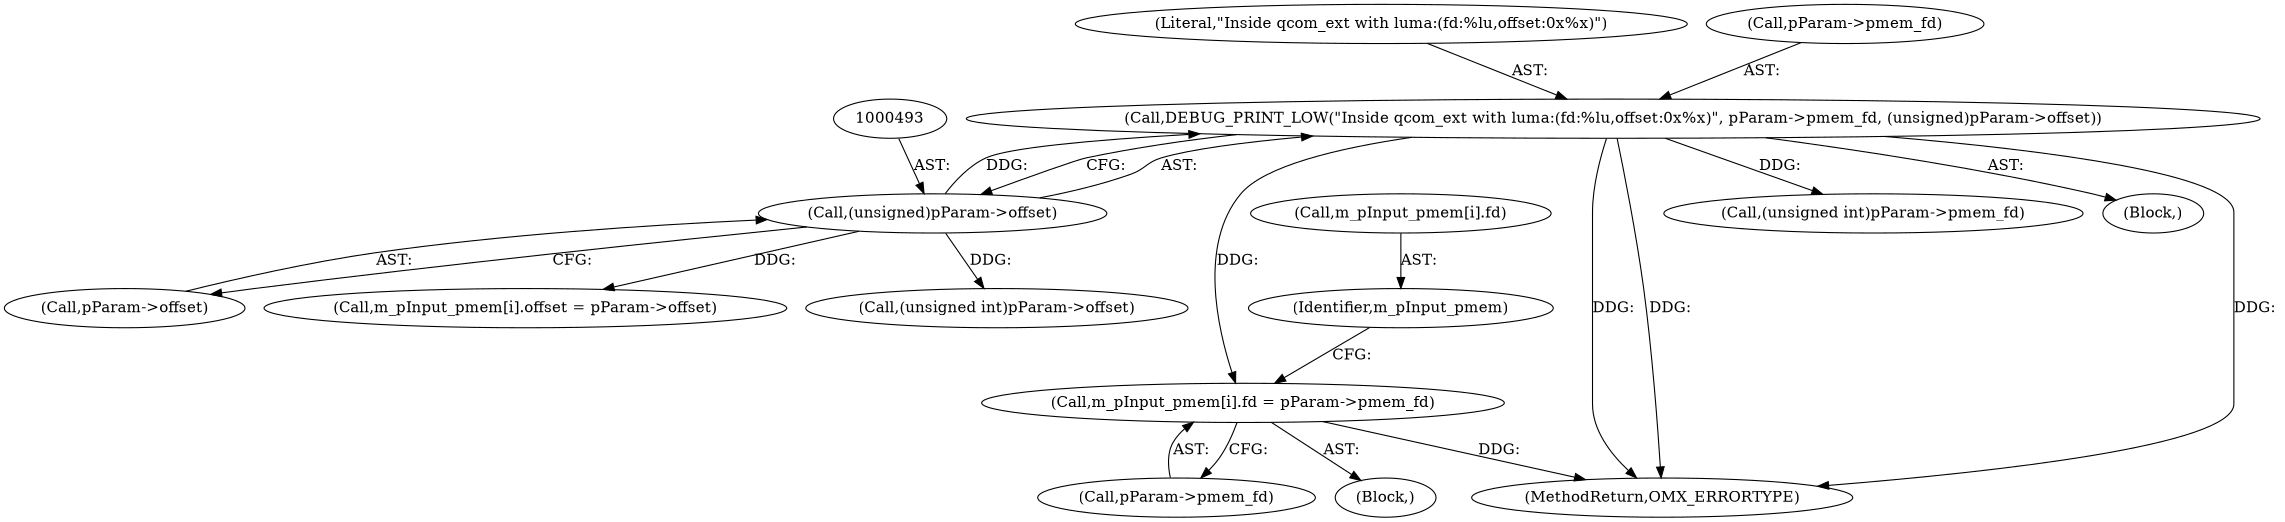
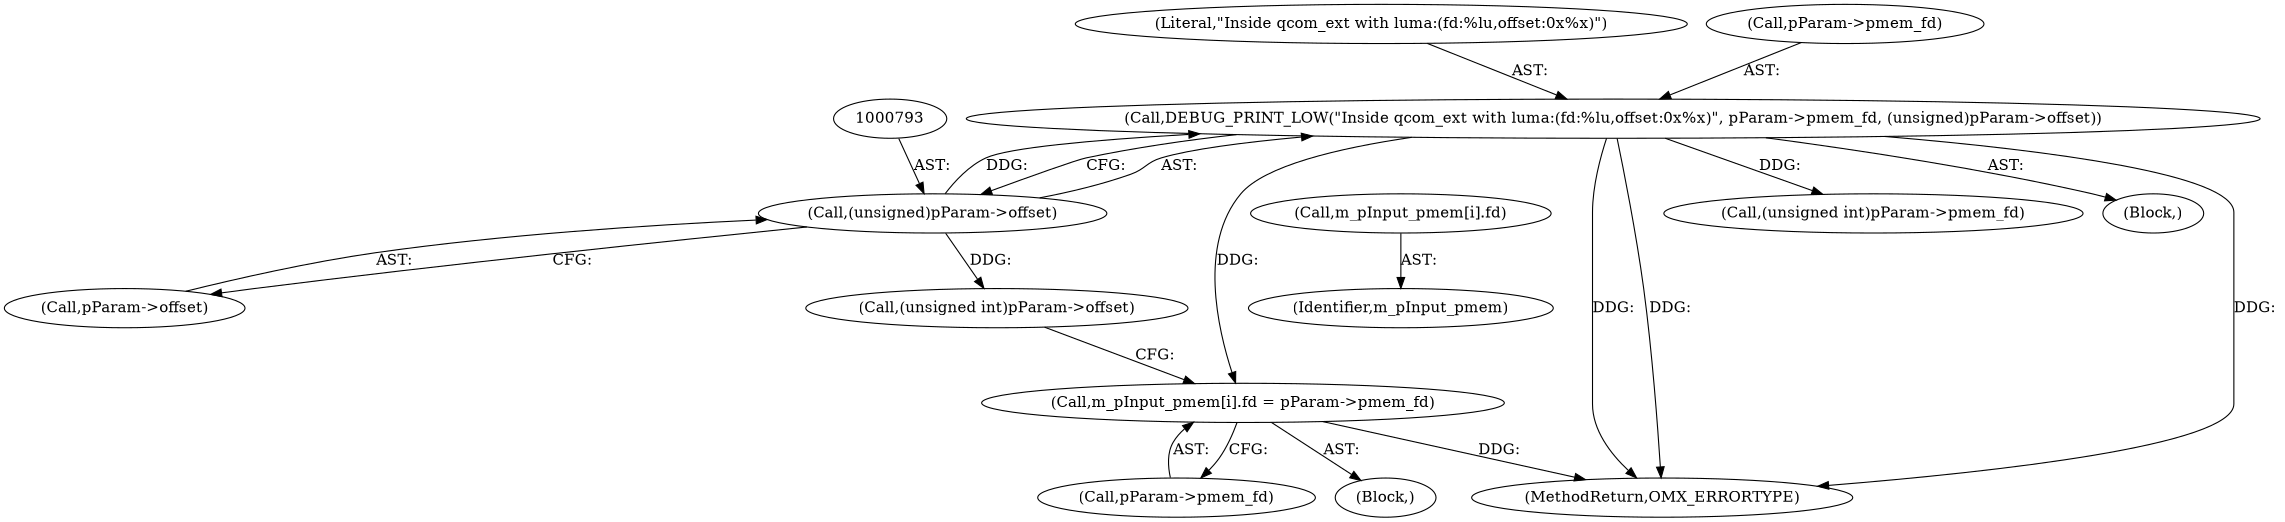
node "1000493": label "1000493" -> "1000793"
node "(Call,m_pInput_pmem[i].offset = pParam->offset)": removed
edge "(Identifier,m_pInput_pmem)" -> "(Call,m_pInput_pmem[i].fd = pParam->pmem_fd)": now "(Call,(unsigned int)pParam->offset)" -> "(Call,m_pInput_pmem[i].fd = pParam->pmem_fd)"
